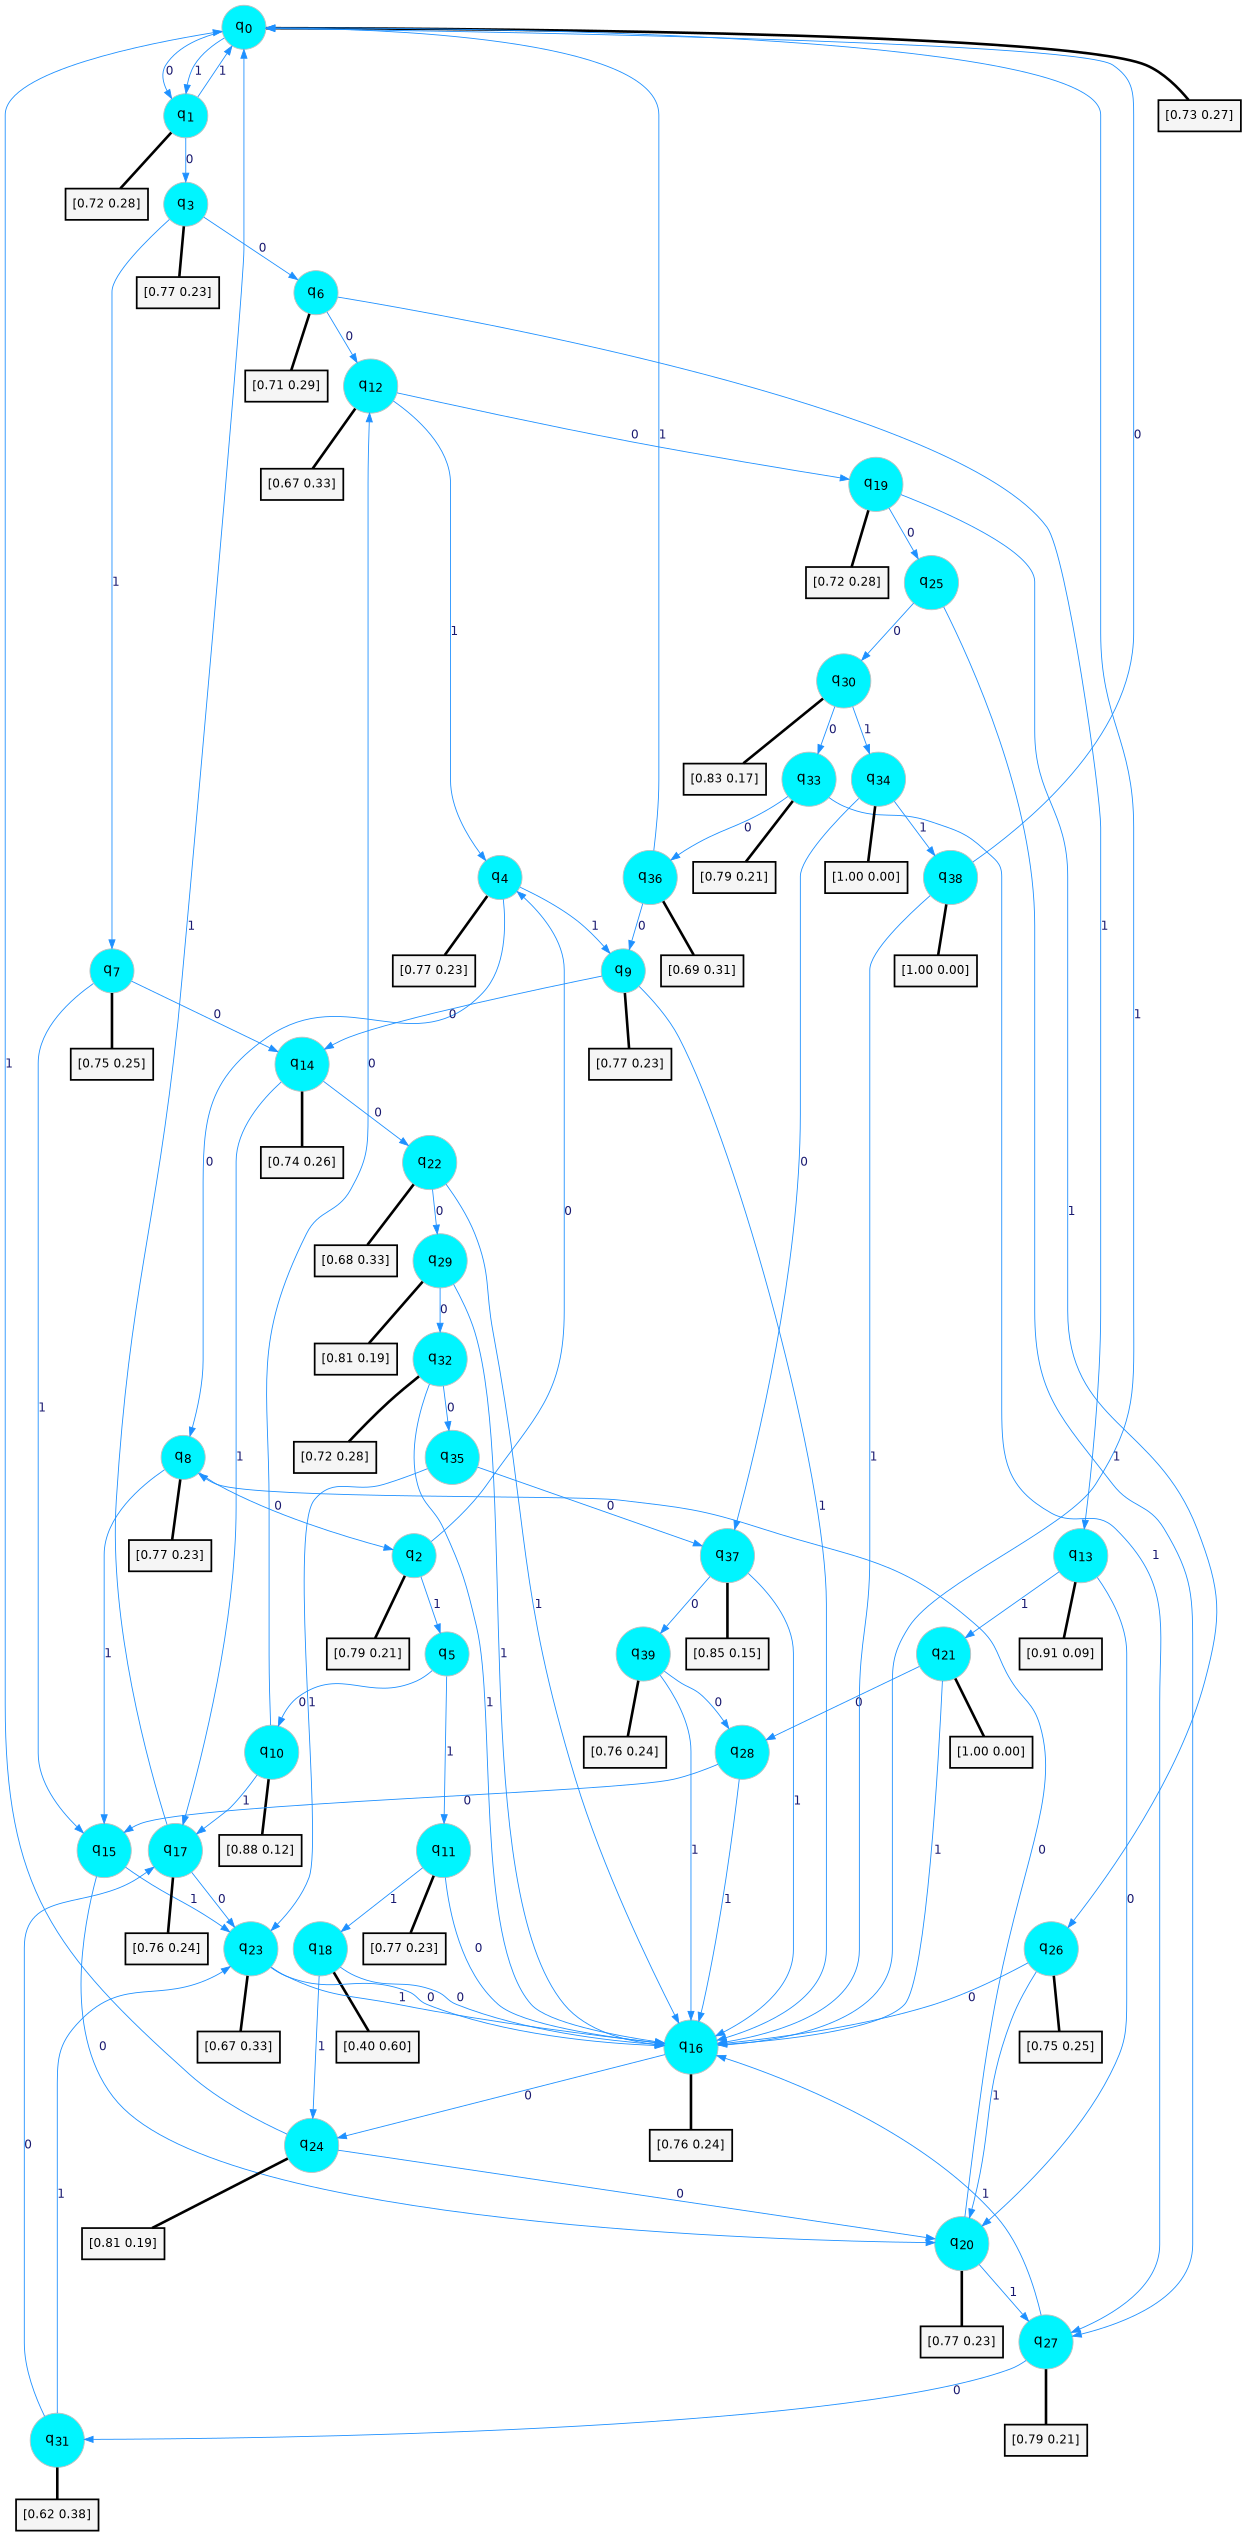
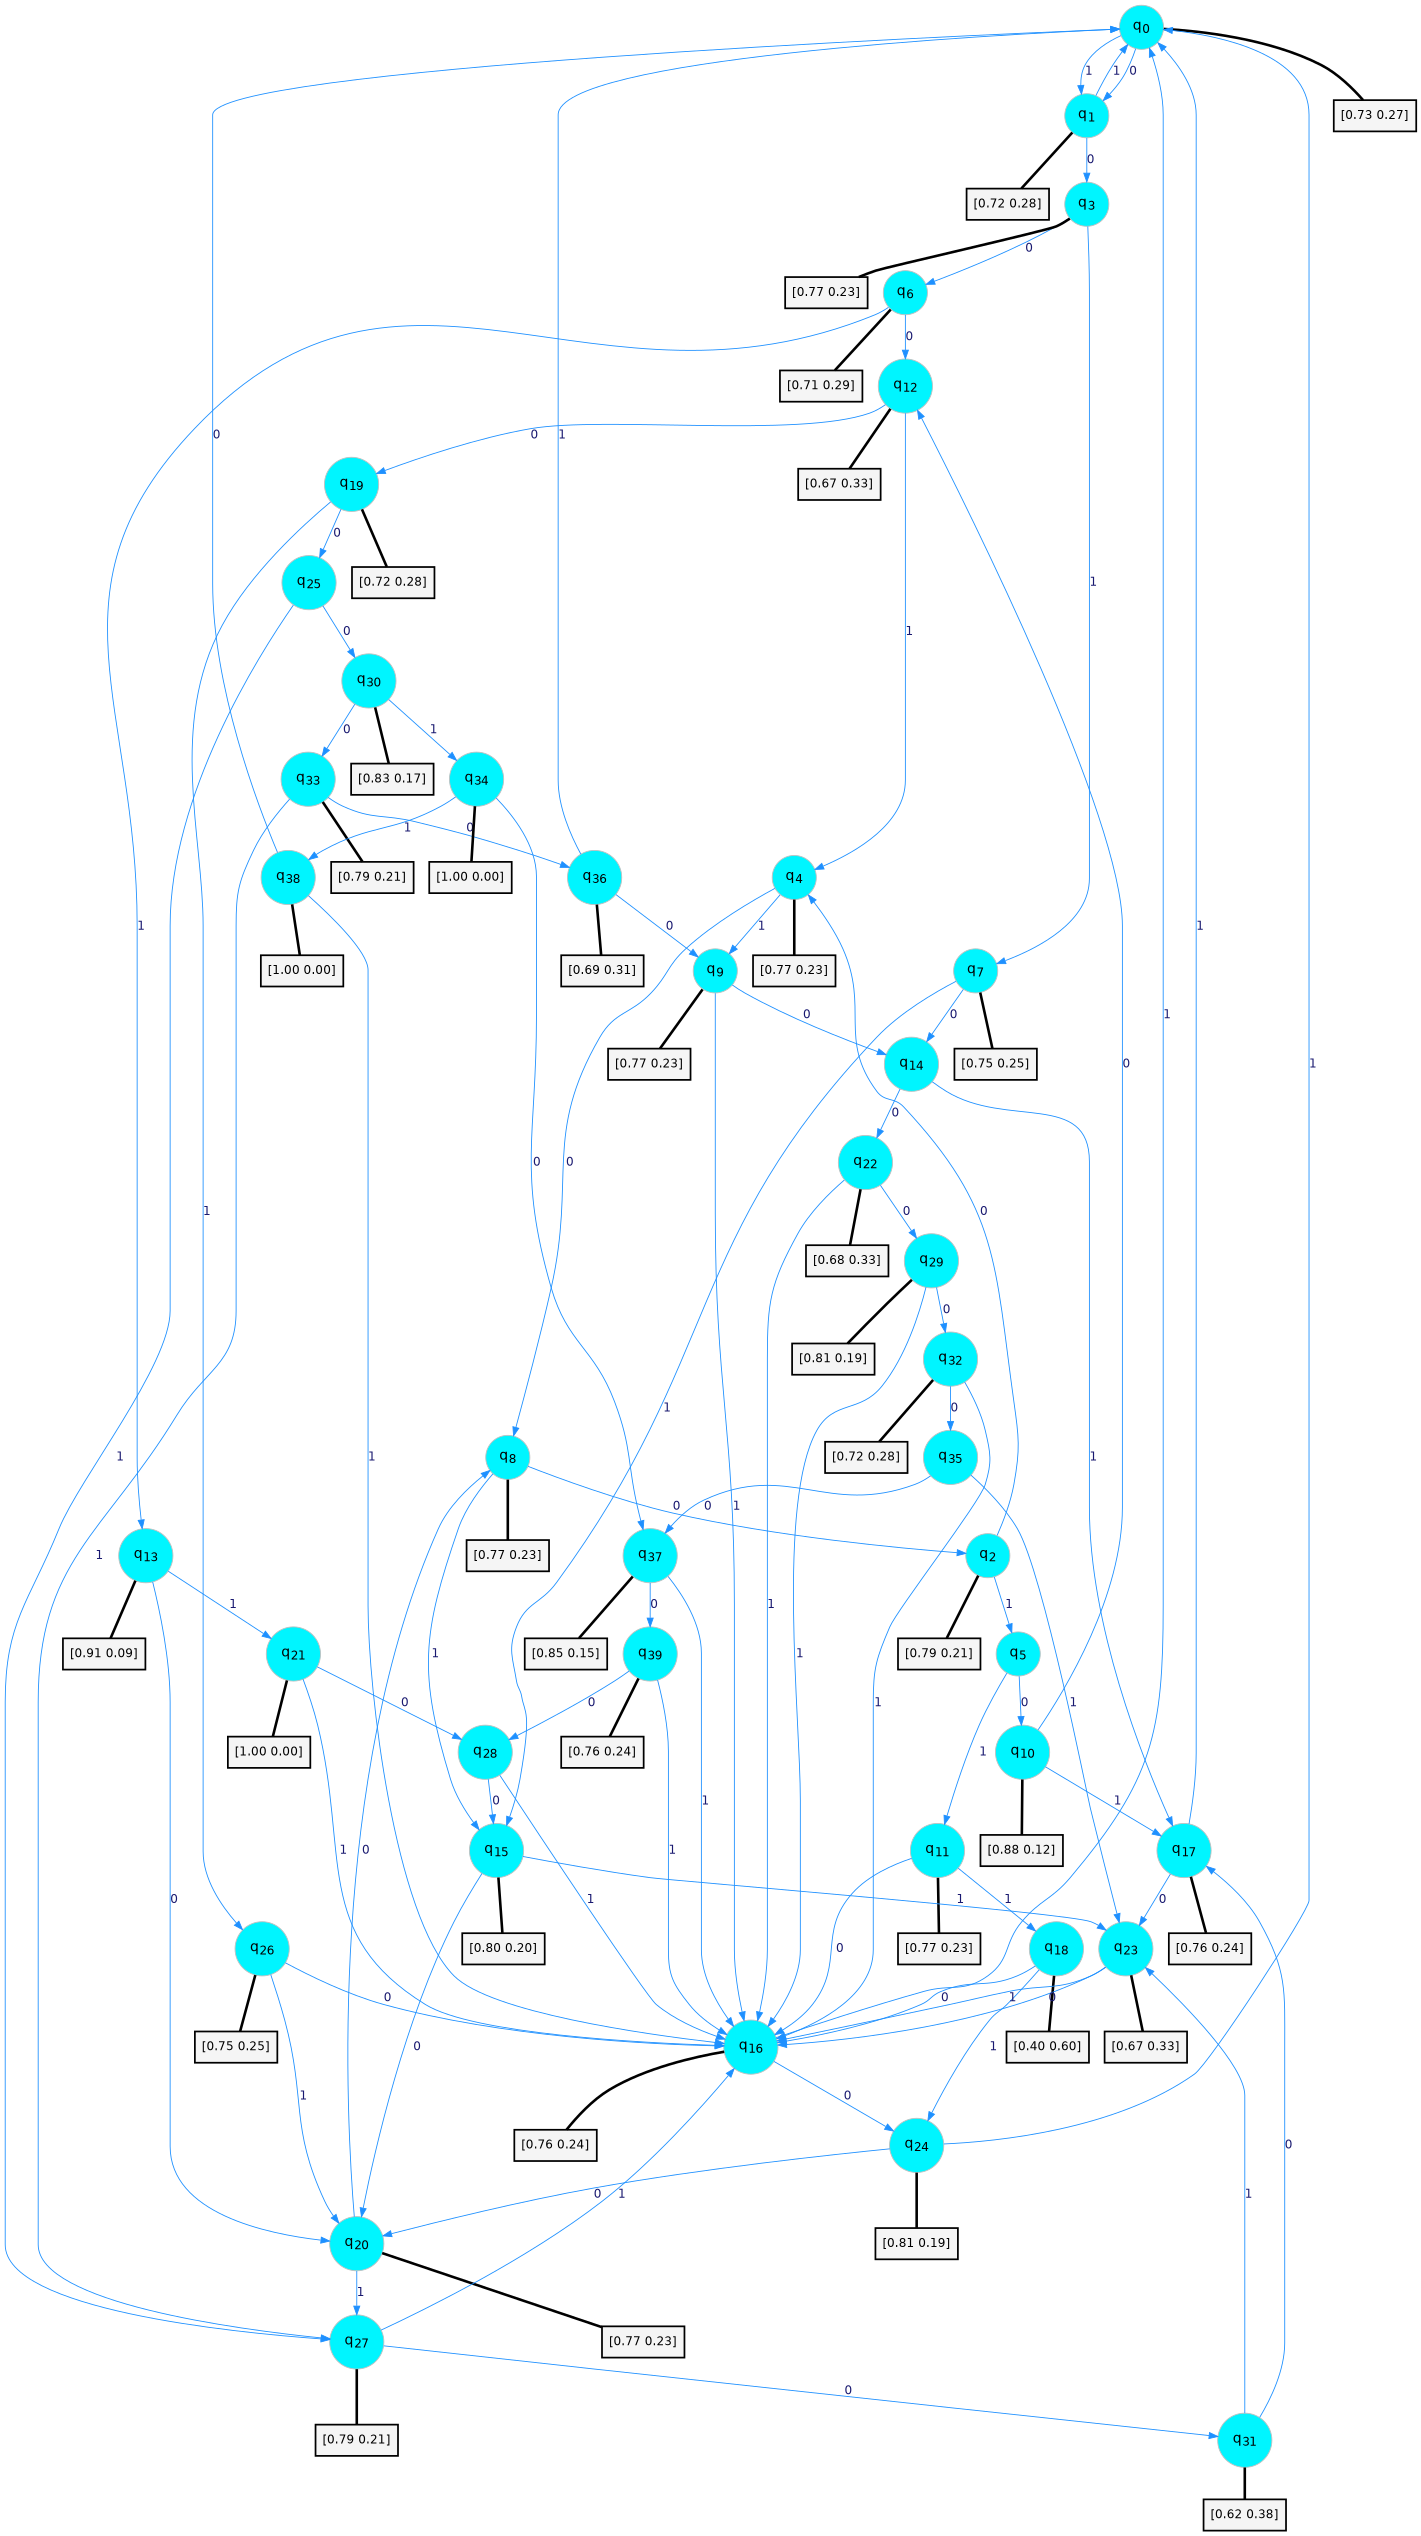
node "[0.74 0.26]": removed
node "[0.80 0.20]": added
